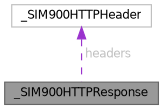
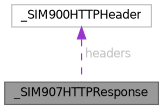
node "_SIM900HTTPResponse": label "_SIM900HTTPResponse" -> "_SIM907HTTPResponse"
